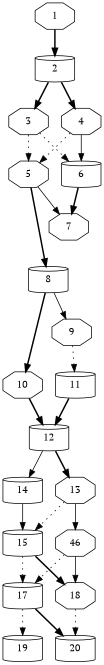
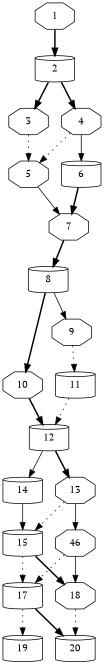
edge "3" -> "6": removed
edge "5" -> "8": now "7" -> "8"
edge "11" -> "12": style bold -> dotted
